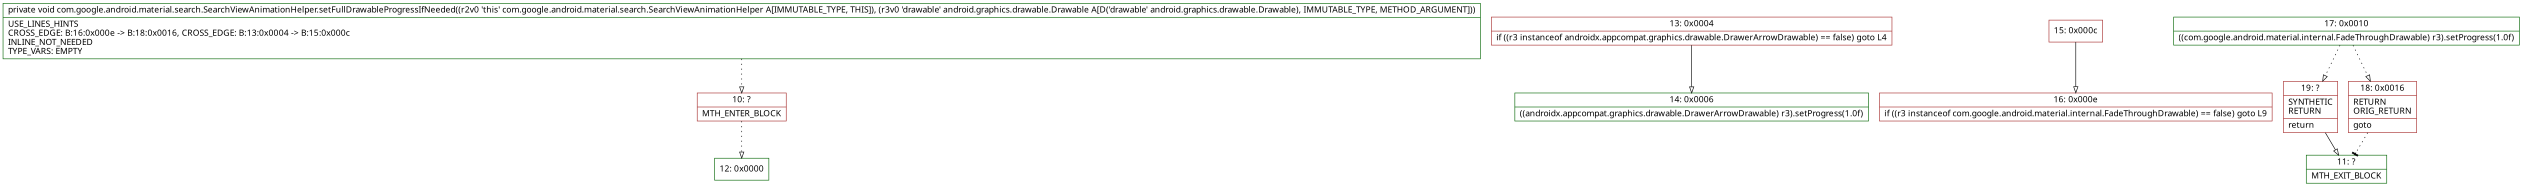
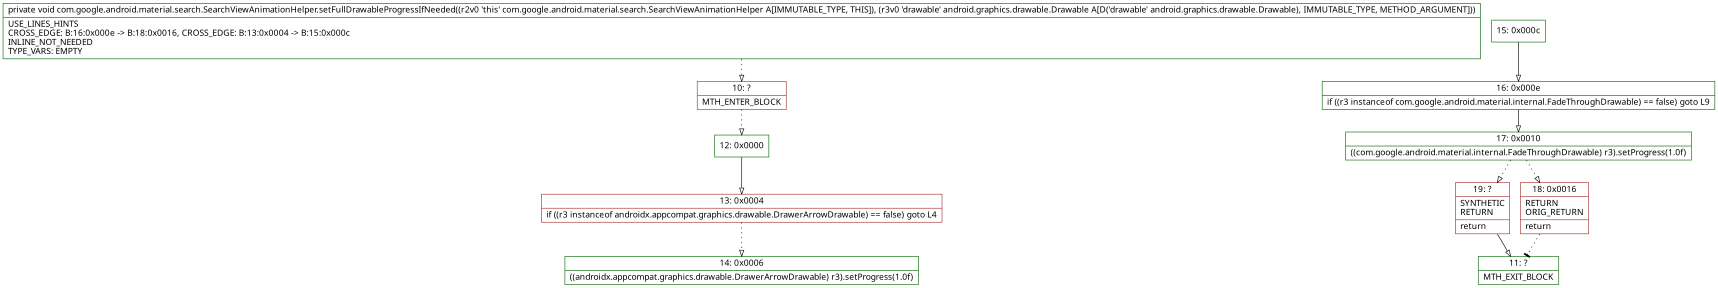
node "15: 0x000c": color brown -> darkgreen
edge "13: 0x0004" -> "14: 0x0006": style solid -> dotted
node "16: 0x000e": color brown -> darkgreen
edge "16: 0x000e" -> "17: 0x0010": added
node "18: 0x0016": text "goto" -> "return"
edge "12: 0x0000" -> "13: 0x0004": added
